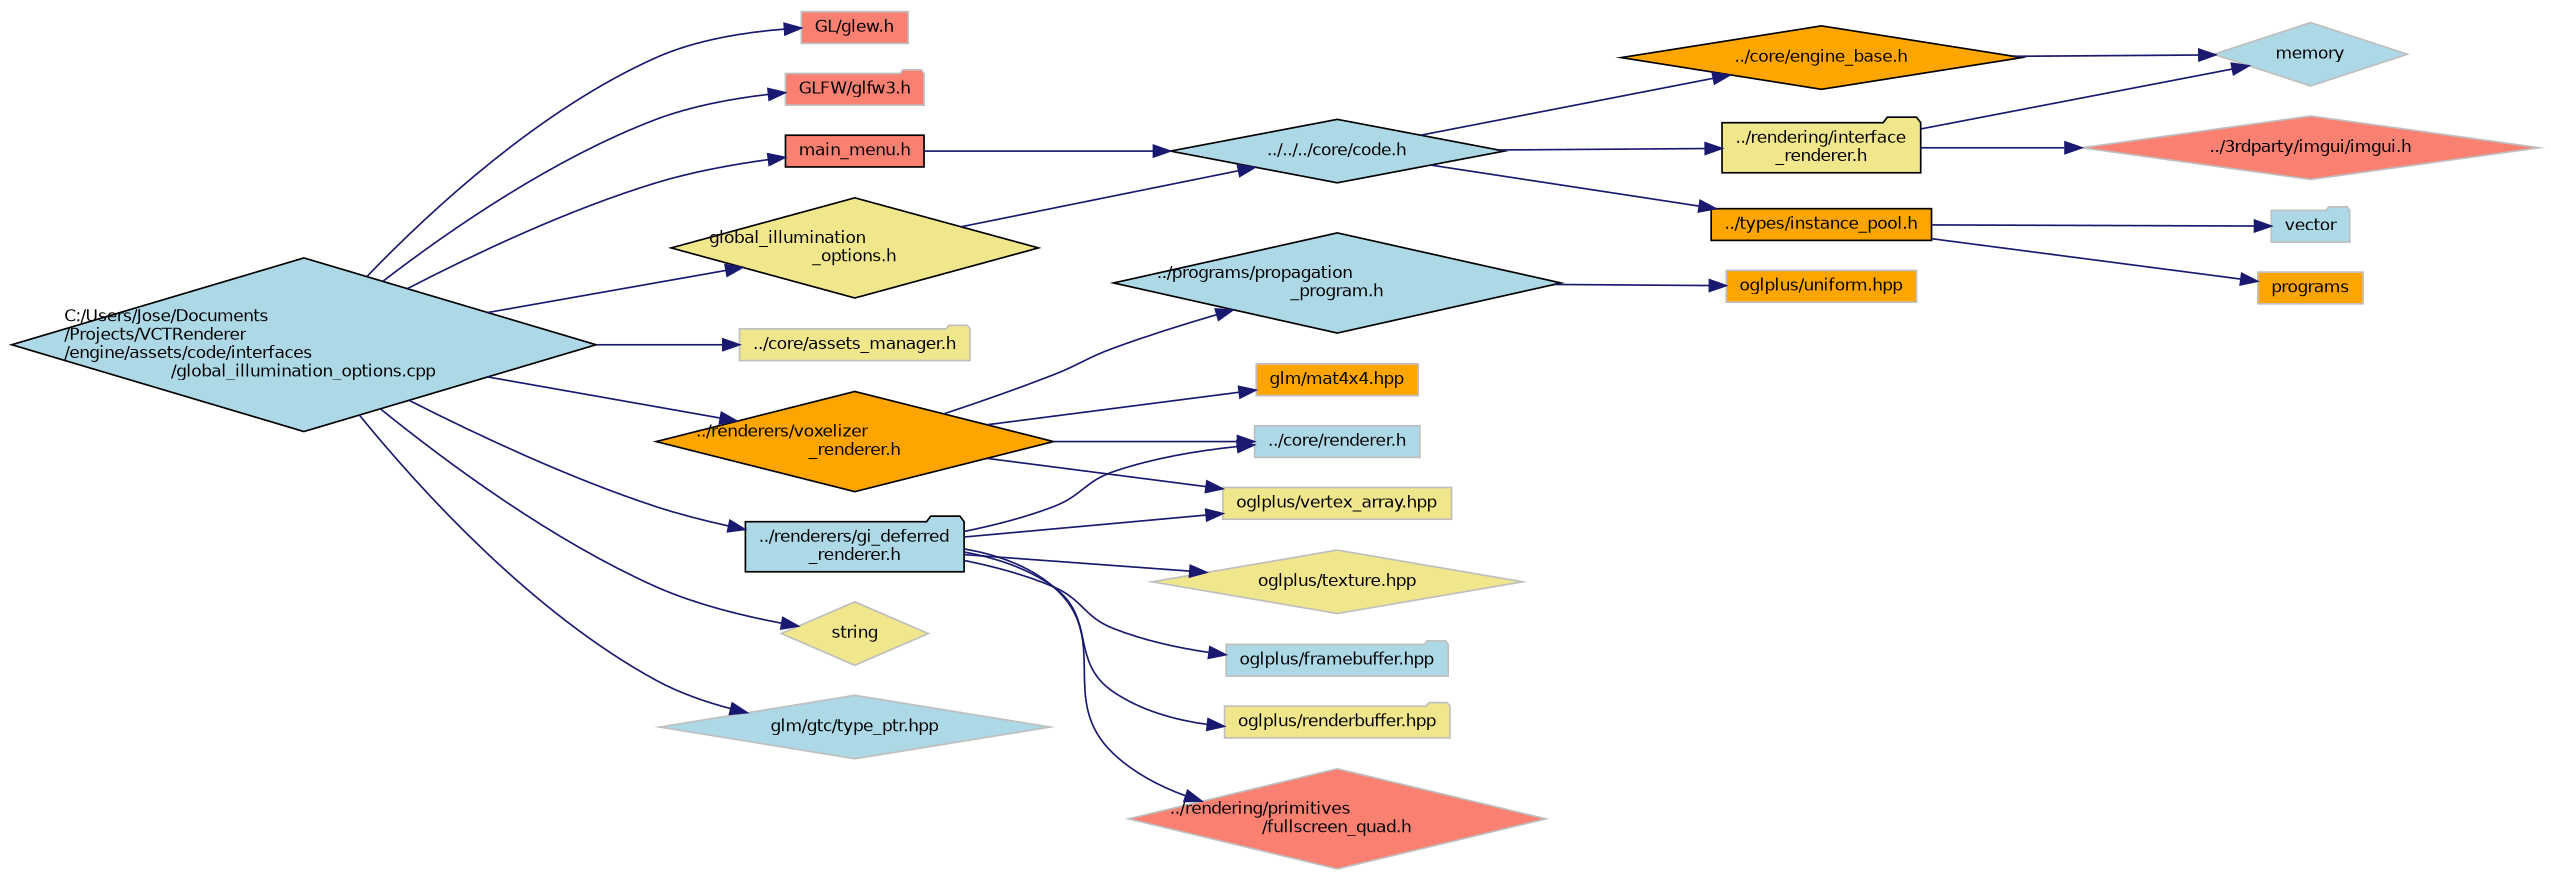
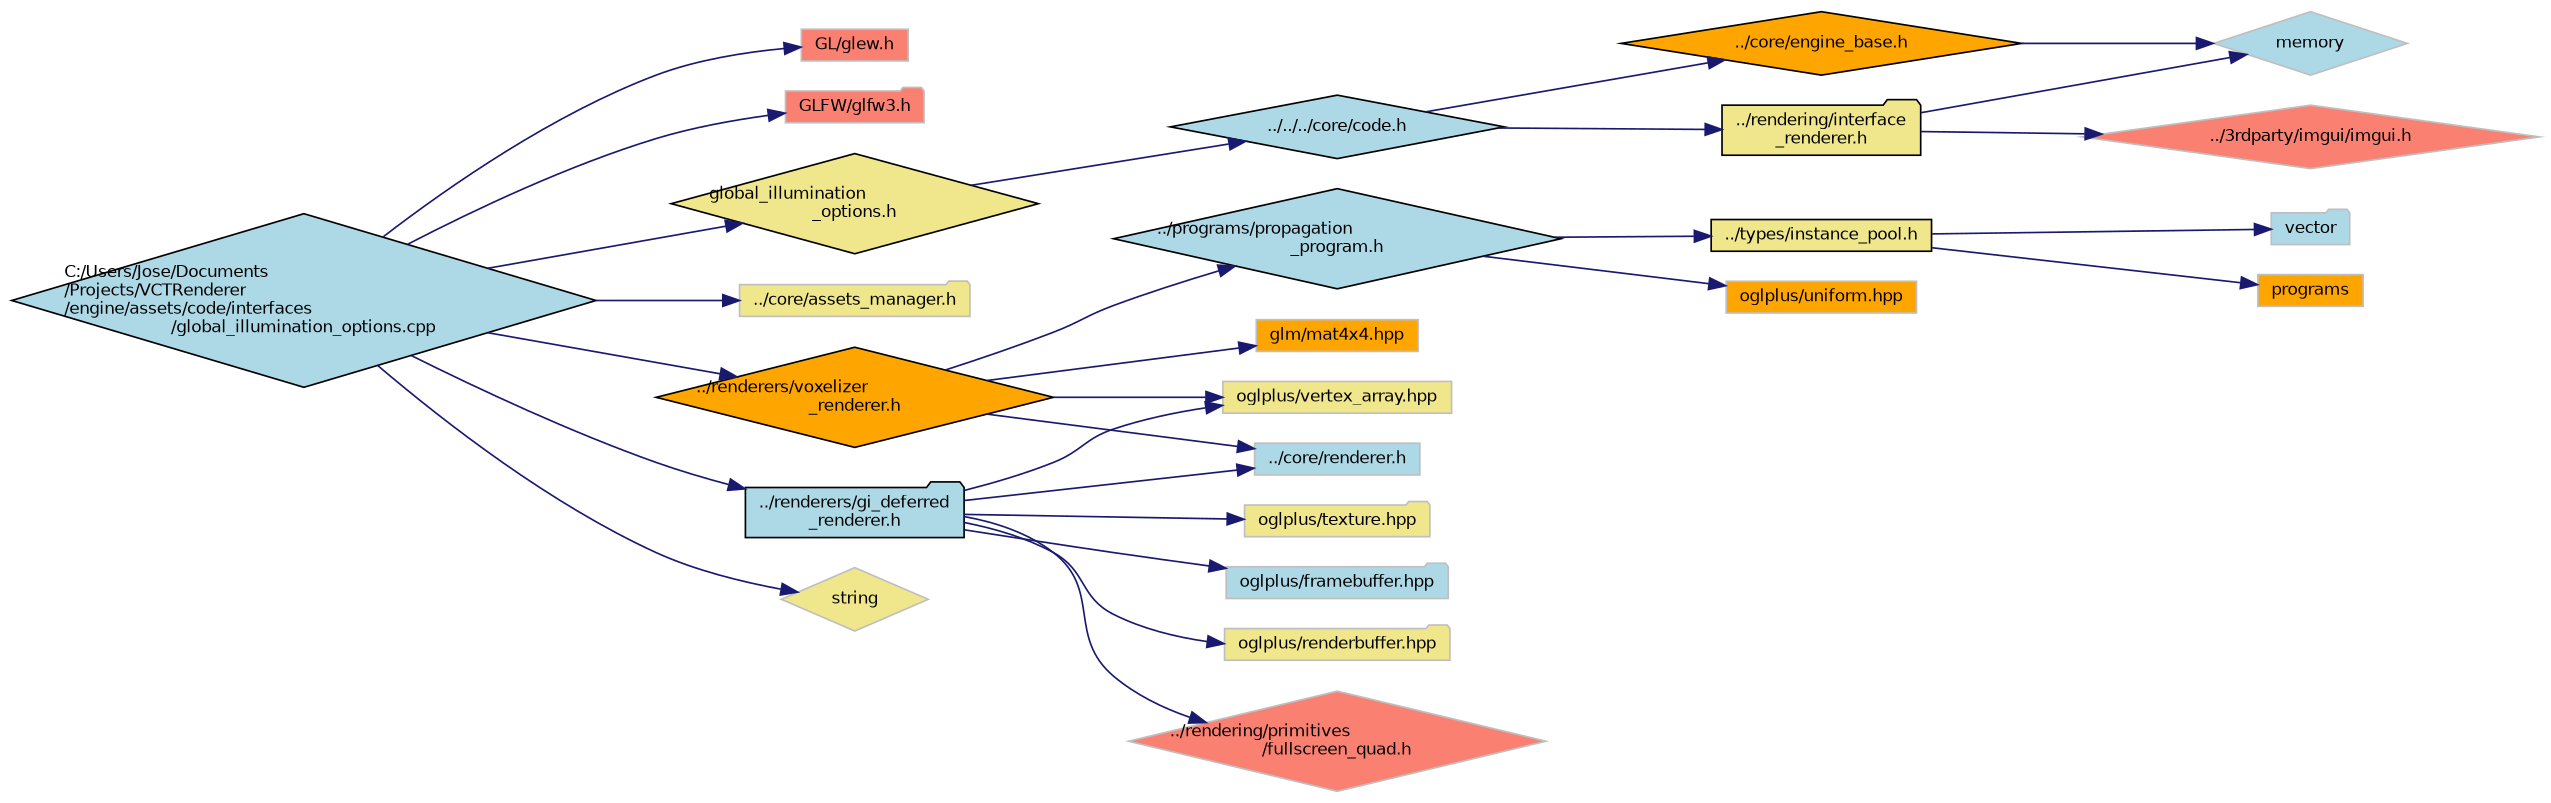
node "main_menu.h": removed
edge "../../../core/code.h" -> "../types/instance_pool.h": now "../programs/propagation _program.h" -> "../types/instance_pool.h"
node "../types/instance_pool.h": fillcolor orange -> khaki
node "oglplus/texture.hpp": shape diamond -> folder
node "glm/gtc/type_ptr.hpp": removed
